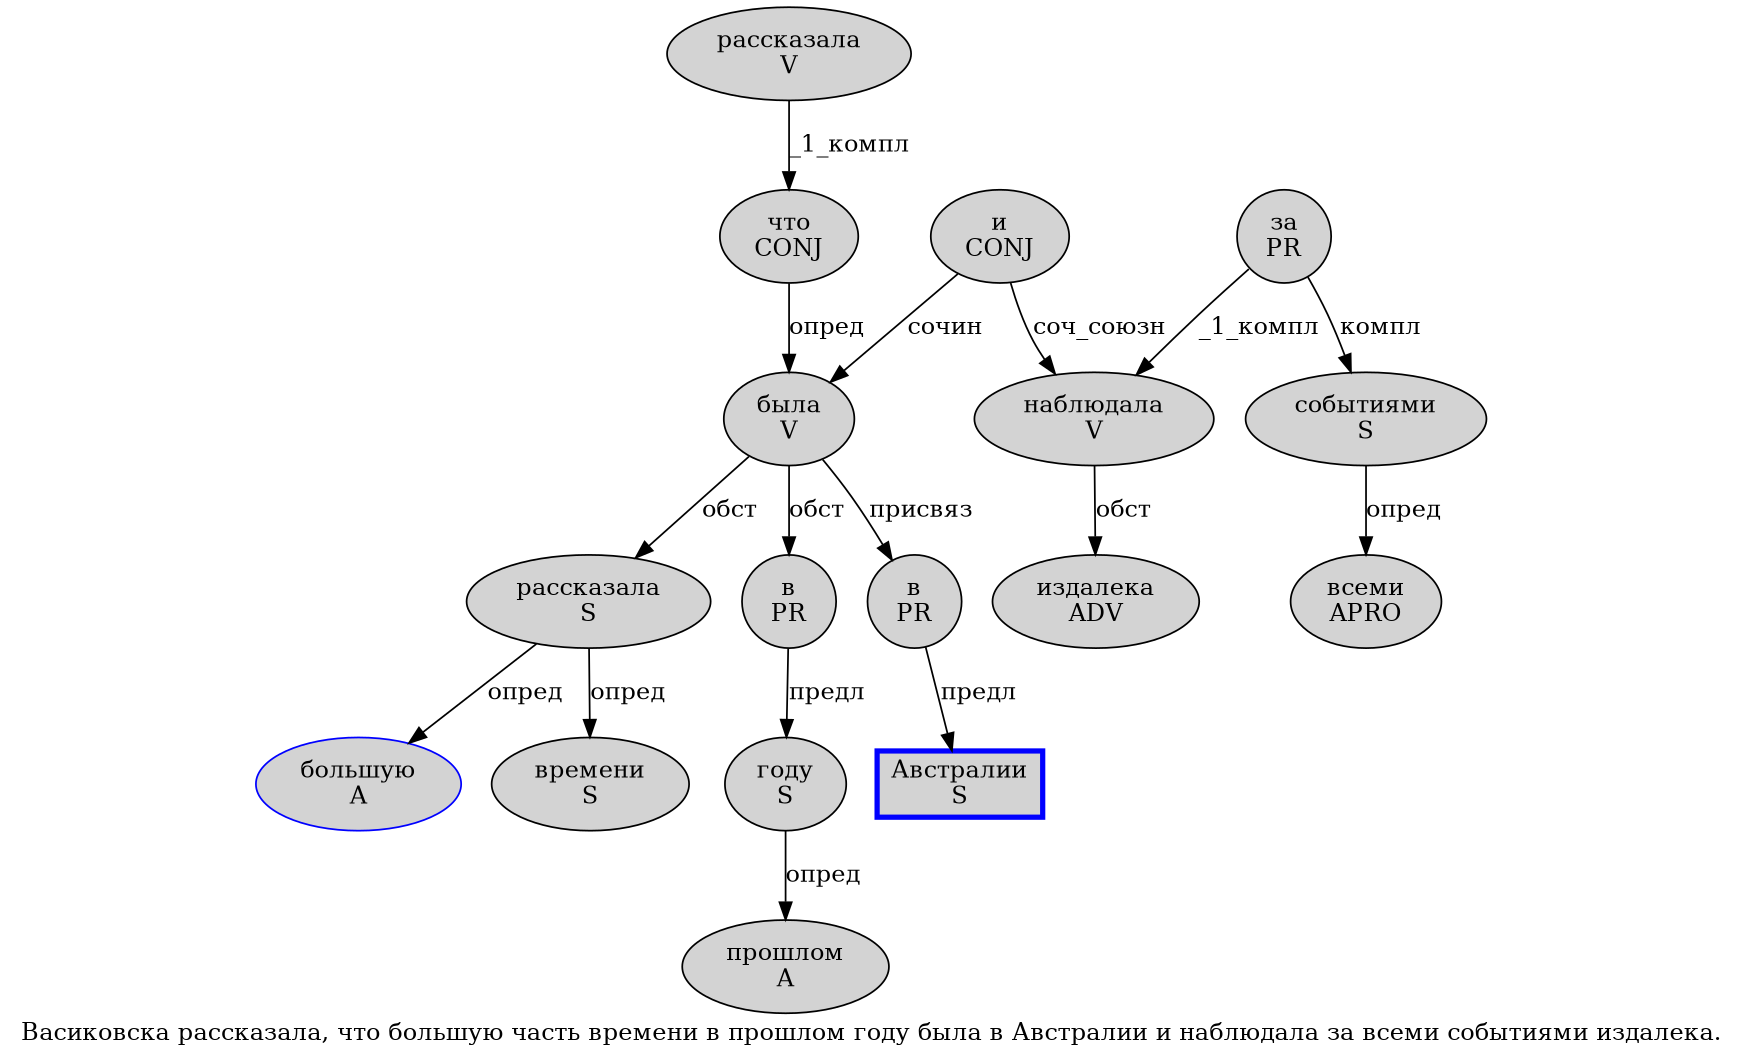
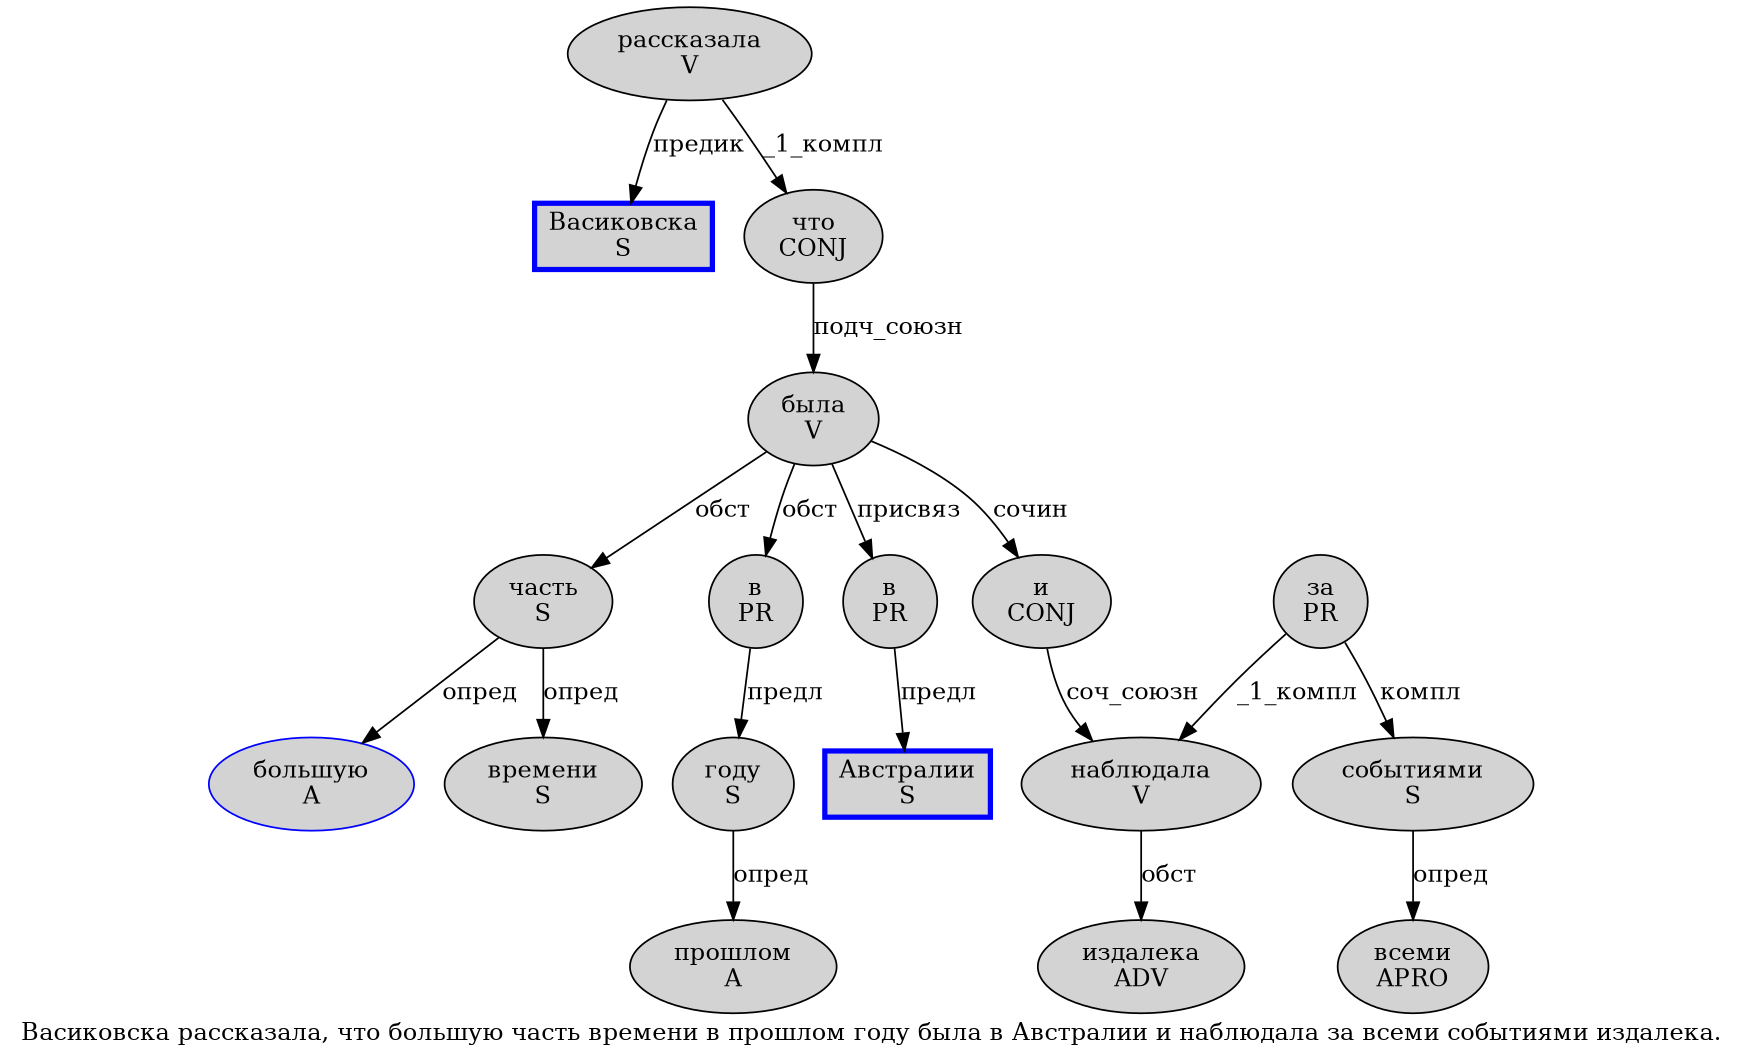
node "Васиковска S": added
edge "и CONJ" -> "была V": reversed
edge "что CONJ" -> "была V": label "опред" -> "подч_союзн"
node "рассказала S": label "рассказала S" -> "часть S"
